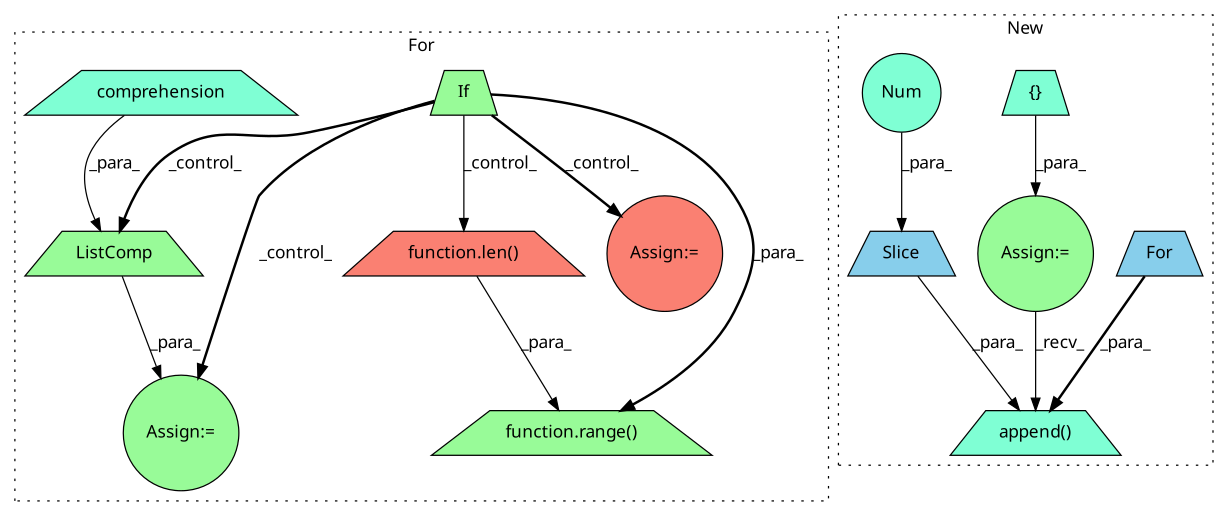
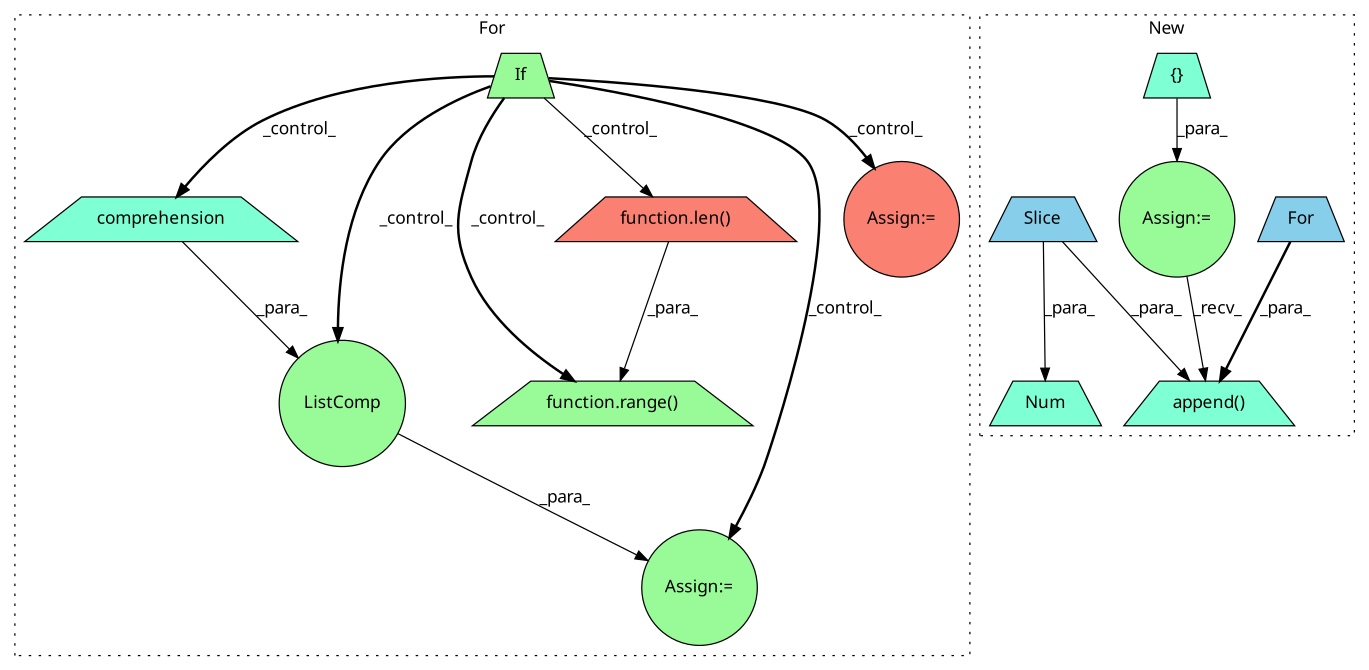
node "Num": shape circle -> trapezium
edge "If" -> "comprehension": added, label "_control_"
edge "Num" -> "Slice": reversed
node "ListComp": shape trapezium -> circle
edge "If" -> "function.range()": label "_para_" -> "_control_"
